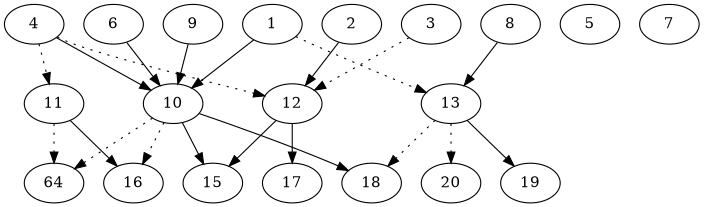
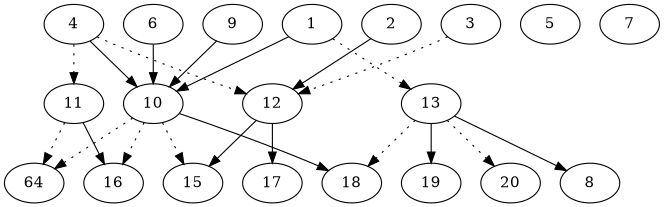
edge "8" -> "13": reversed
edge "10" -> "15": style solid -> dotted
